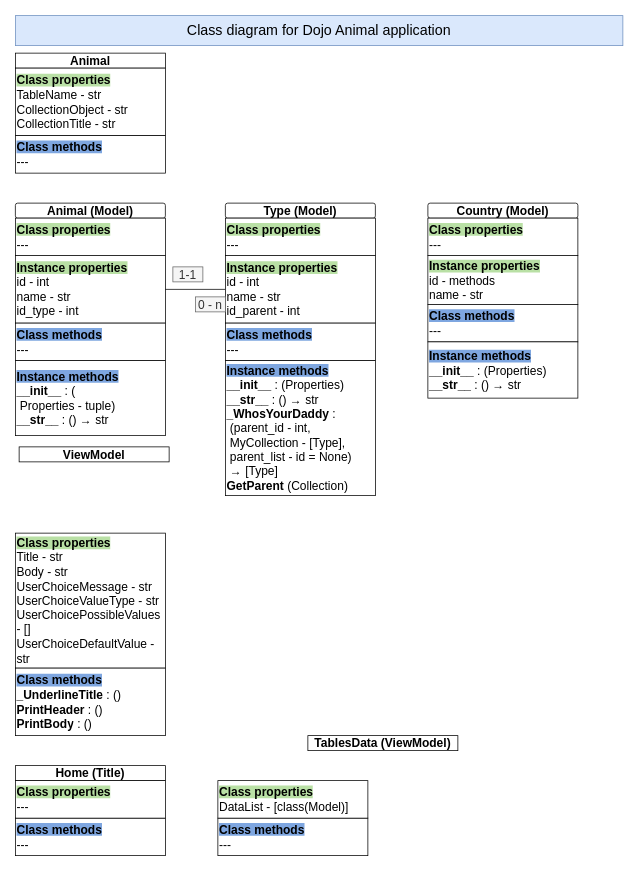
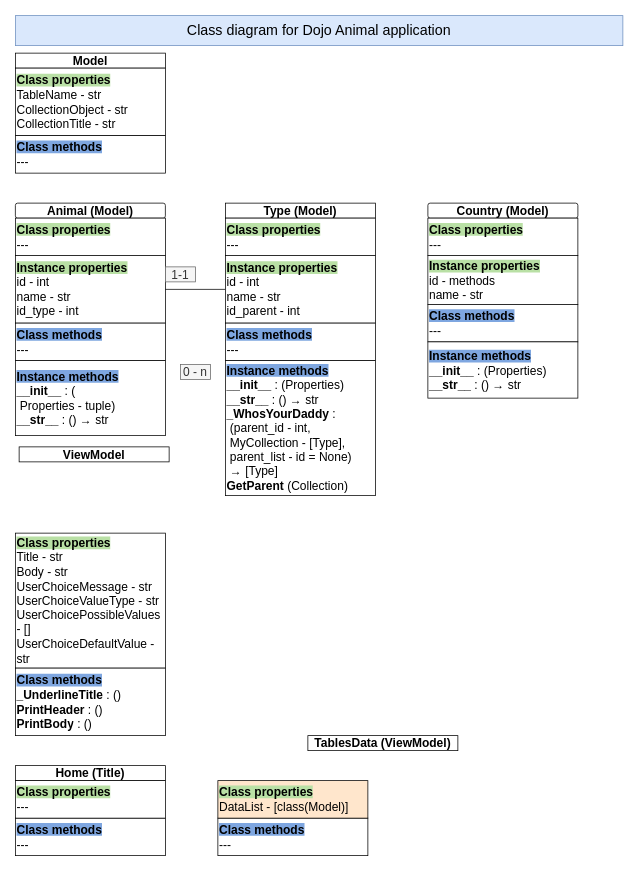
node "Animal": label "Animal" -> "Model"
node "Type (Model)": shape rounded rectangle -> rectangle
node "1-1": moved (188, 274) -> (180, 274)
node "0 - n": moved (210, 304) -> (195, 372)
node "Class properties DataList - [class(Model)]": fillcolor #ffffff -> #ffe6cc
